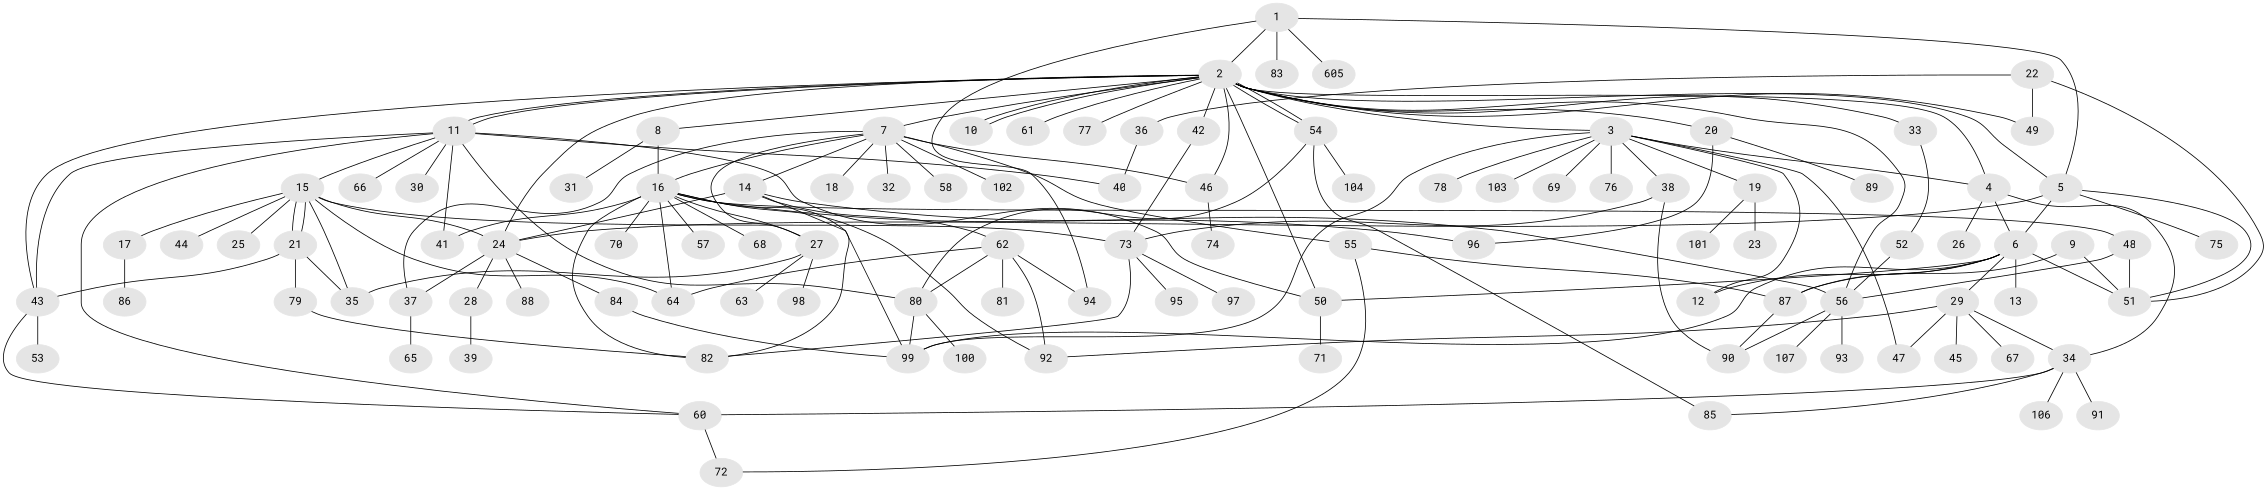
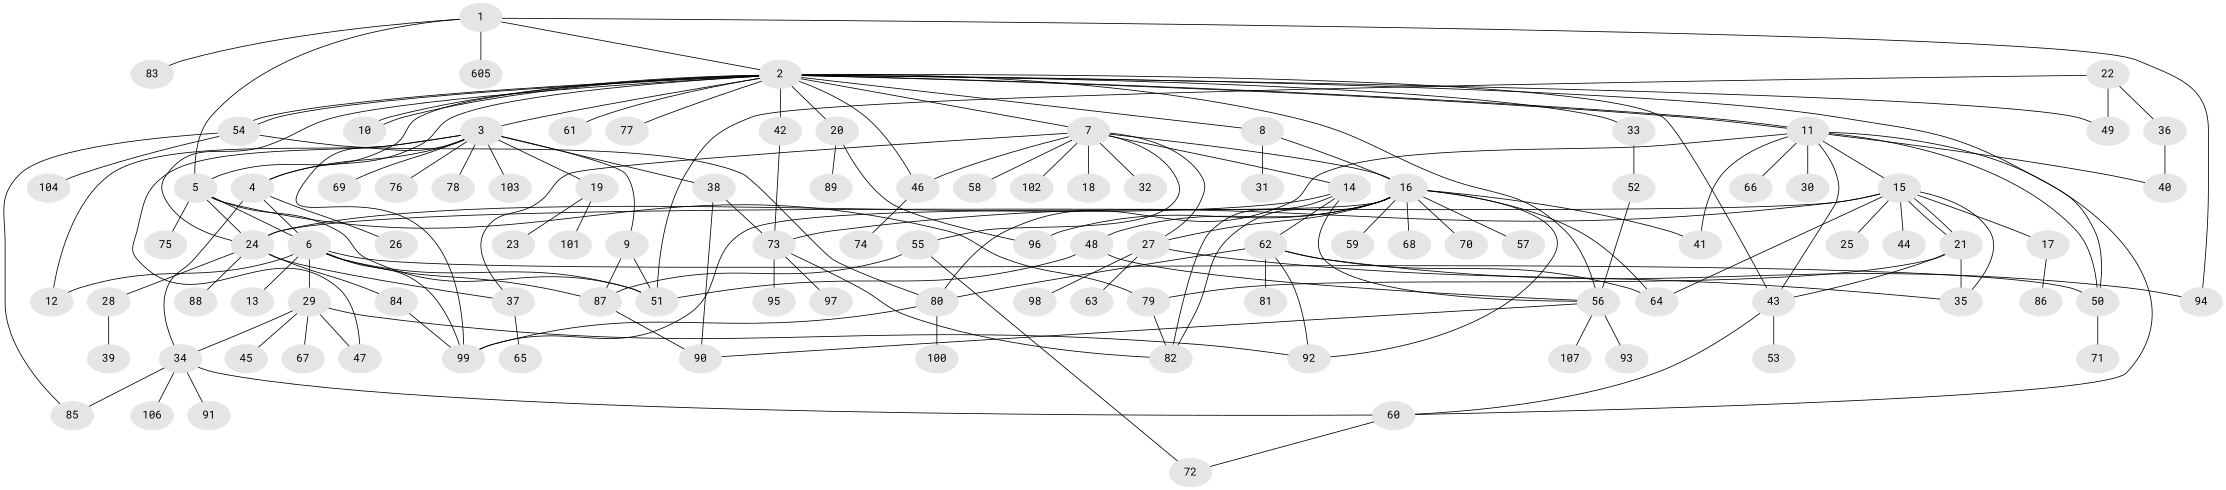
edge "3" -- "9": added
edge "5" -- "79": added
node "59": added
